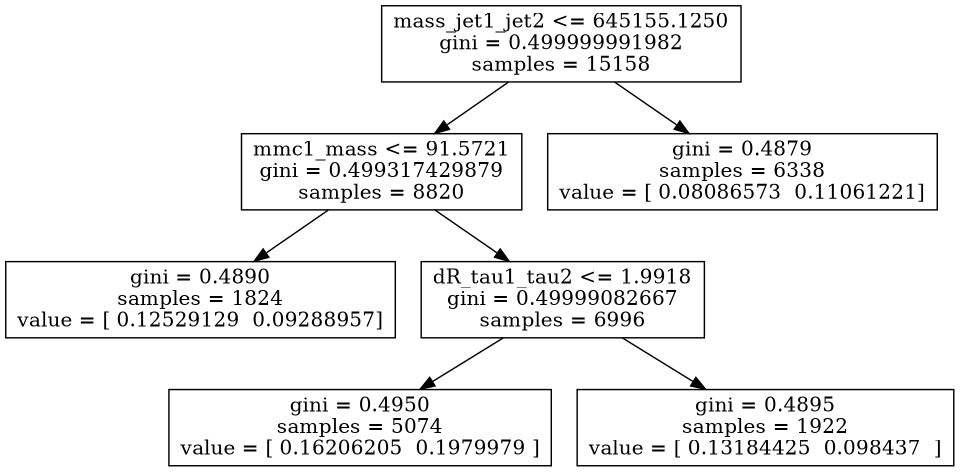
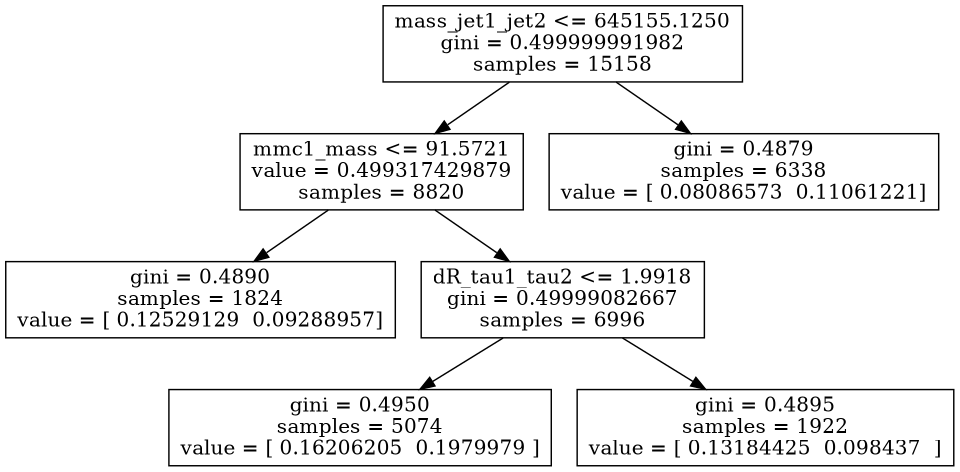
node "mmc1_mass <= 91.5721 gini = 0.499317429879 samples = 8820": label "mmc1_mass <= 91.5721 gini = 0.499317429879 samples = 8820" -> "mmc1_mass <= 91.5721 value = 0.499317429879 samples = 8820"
